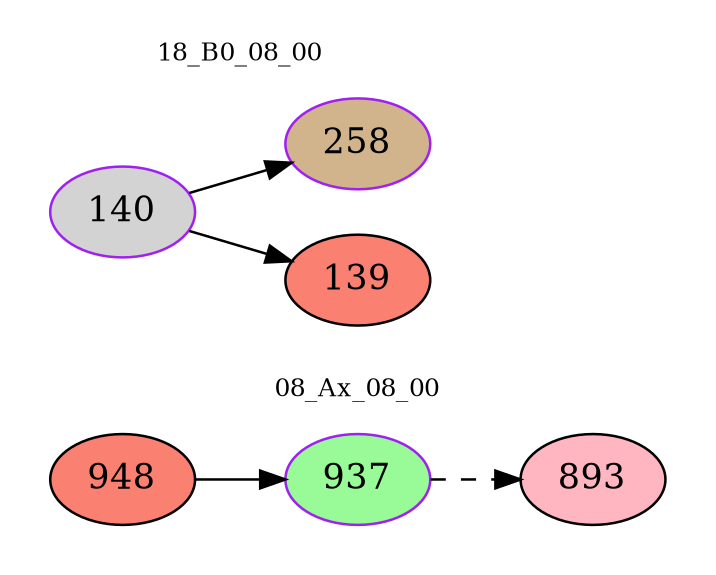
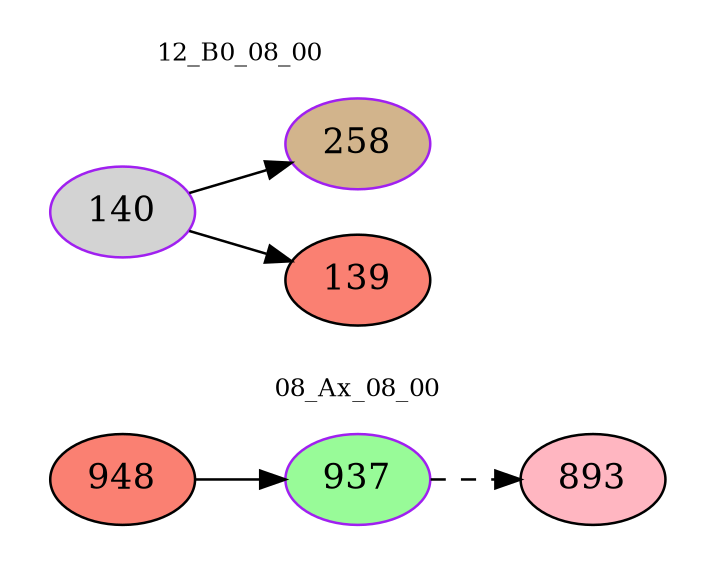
cluster "18_B0_08_00": label "18_B0_08_00" -> "12_B0_08_00"
